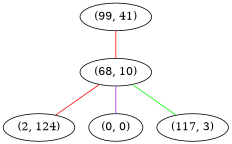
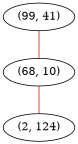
node "(0, 0)": removed
node "(117, 3)": removed
